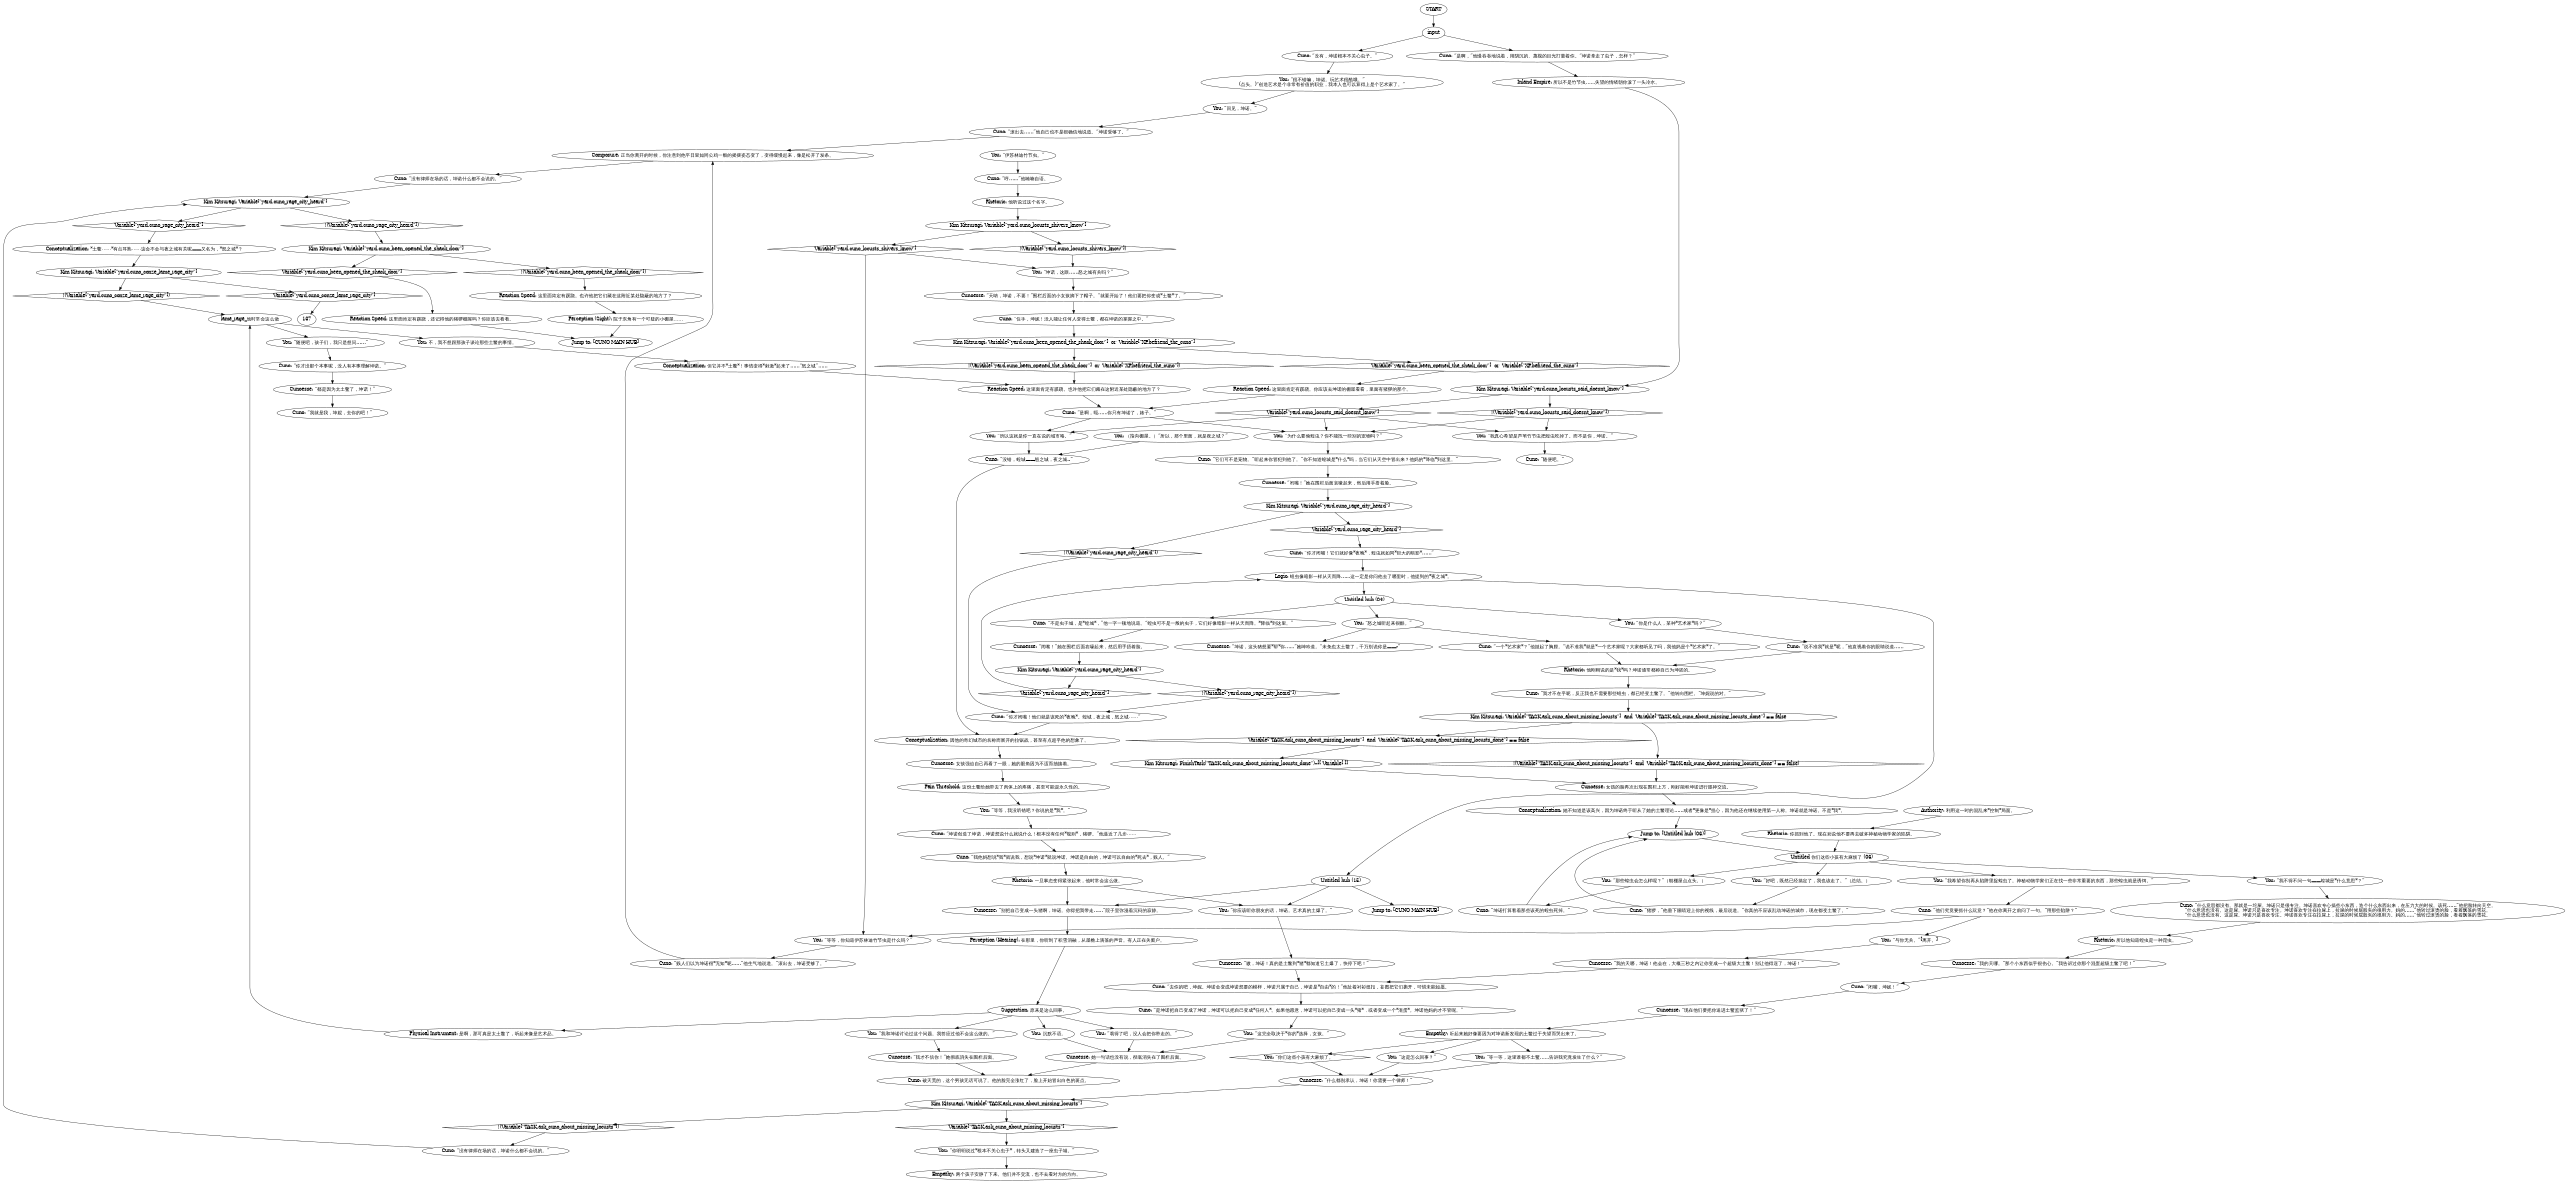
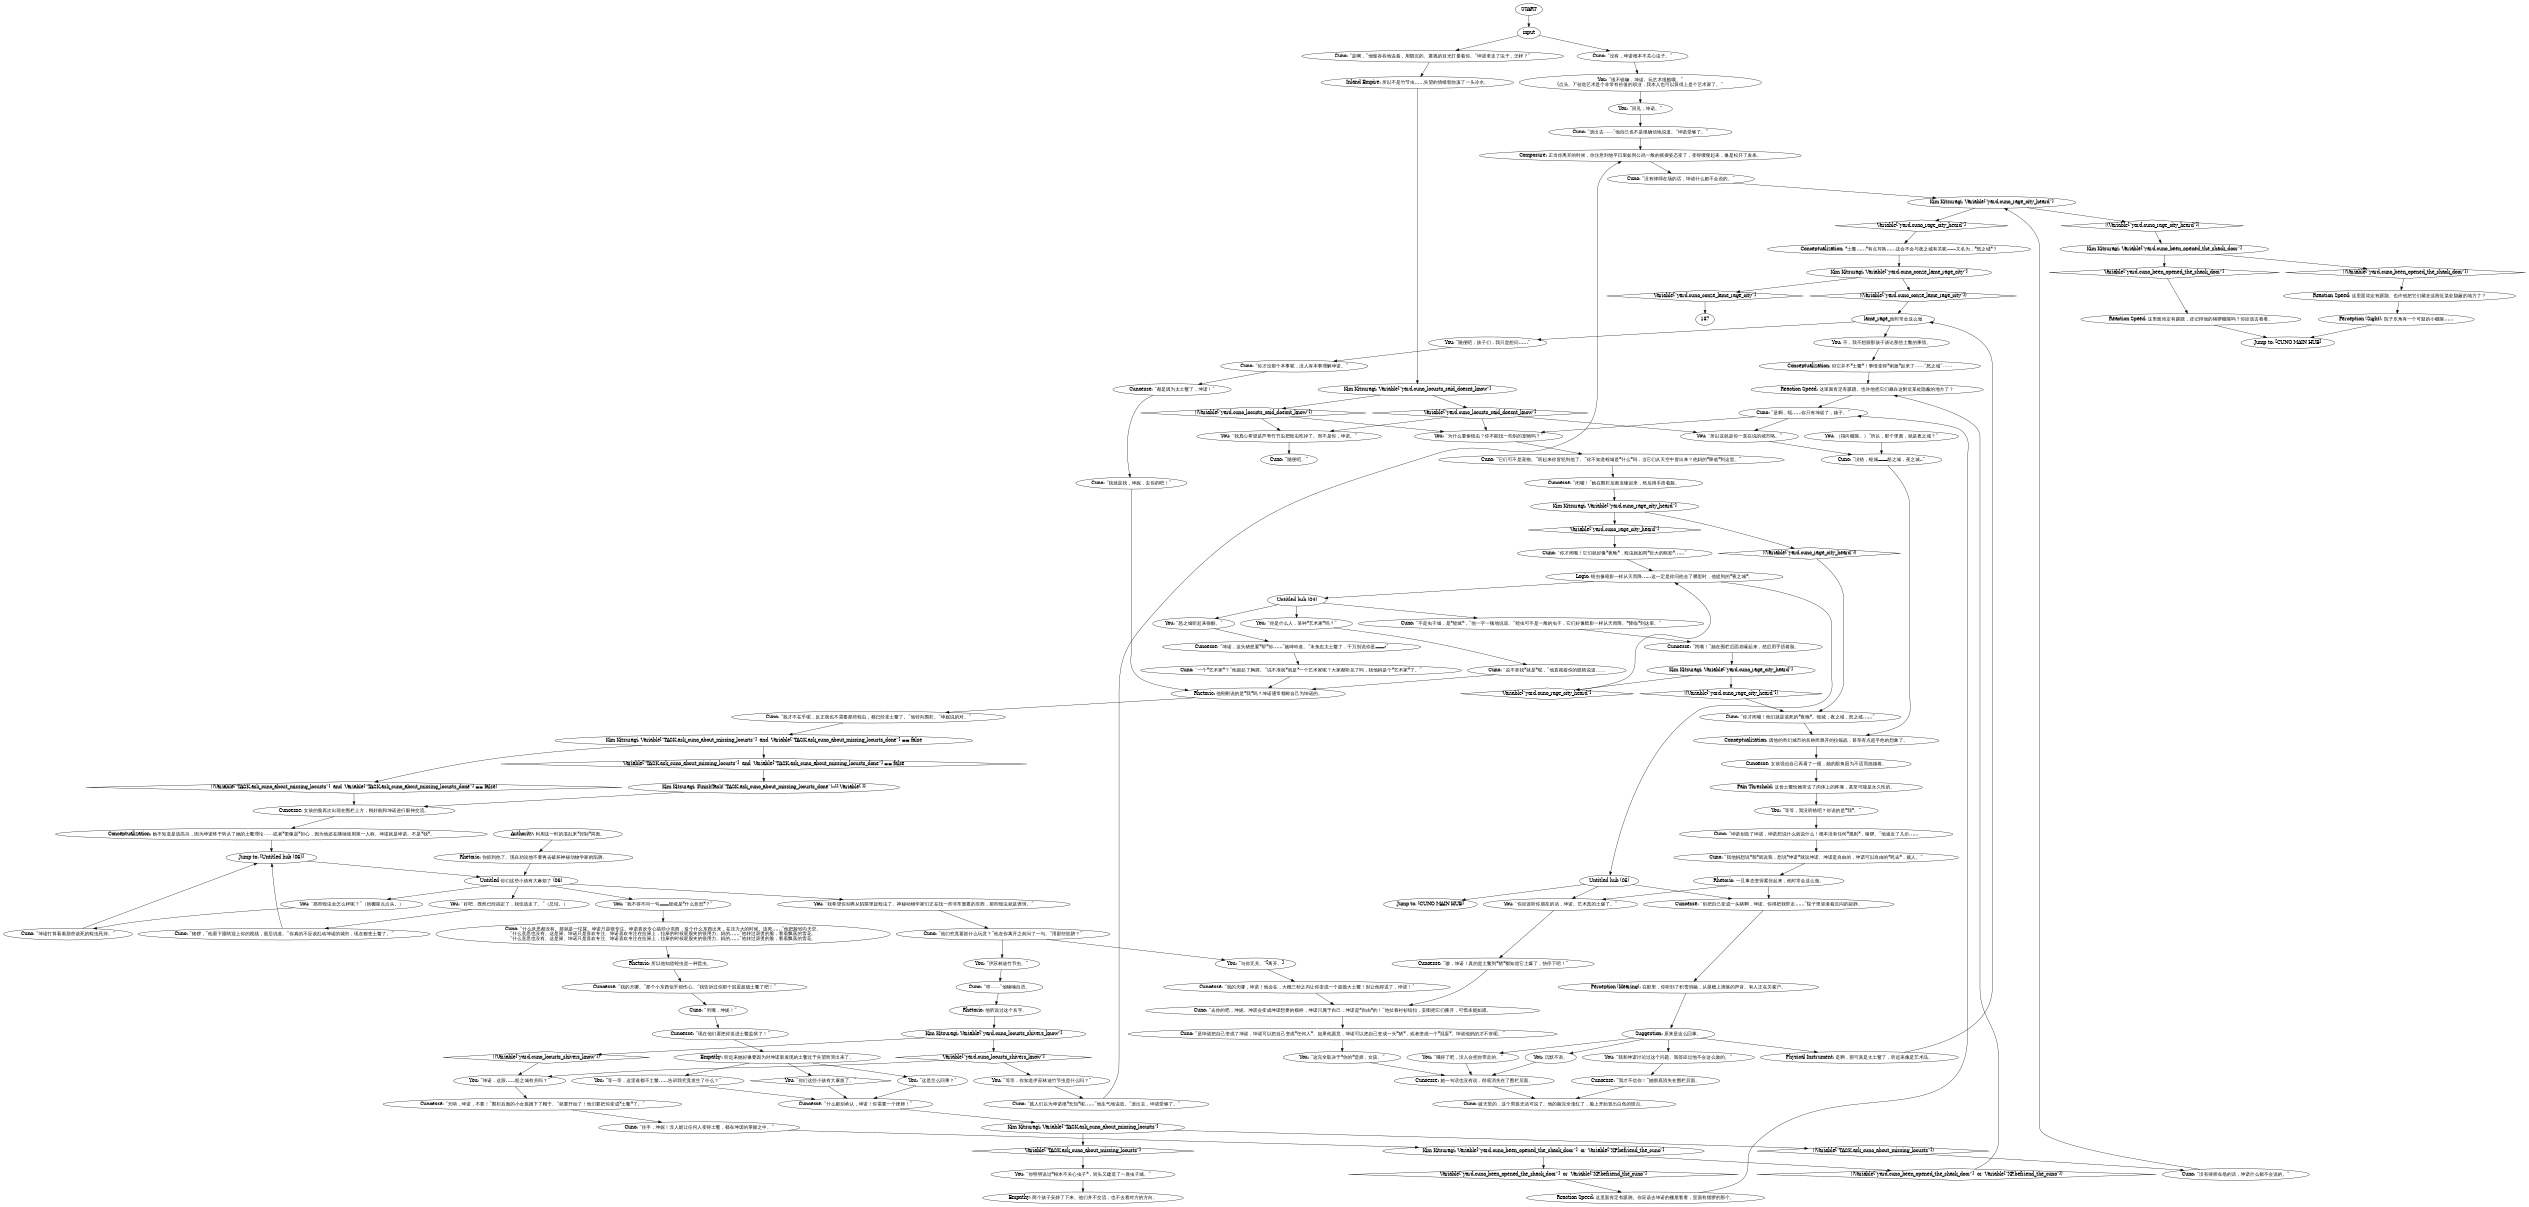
edge "Cuno: “我就是我，坤妮，去你的吧！”" -> "Rhetoric: 他刚刚说的是*我*吗？坤诺通常都称自己为坤诺的。": added
edge "You: “怒之城听起来很酷。”" -> "Cuno: “一个*艺术家*？”他挺起了胸膛。“说不准我*就是*一个艺术家呢？大家都听见了吗，我他妈是个*艺术家*了。”": now "Cunoesse: “坤诺，这头猪想要*帮*你……”她呻吟道。“未免也太土鳖了，千万别说你是——-”" -> "Cuno: “一个*艺术家*？”他挺起了胸膛。“说不准我*就是*一个艺术家呢？大家都听见了吗，我他妈是个*艺术家*了。”"
node "Untitled hub (15)": label "Untitled hub (15)" -> "Untitled hub (05)"
edge "Cuno: “他们究竟要抓什么玩意？”他在你离开之前问了一句。“用那些陷阱？”" -> "You: “等等，你知道伊苏林迪竹节虫是什么吗？”": now "Cuno: “他们究竟要抓什么玩意？”他在你离开之前问了一句。“用那些陷阱？”" -> "You: “伊苏林迪竹节虫。”"
